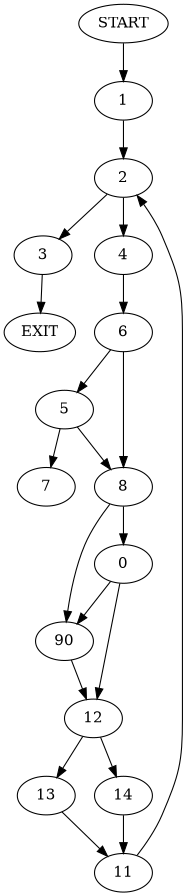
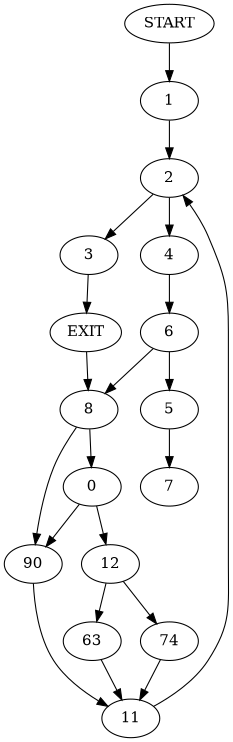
edge "5" -> "8": now "EXIT" -> "8"
edge "90" -> "12": now "90" -> "11"
node "13": label "13" -> "63"
node "14": label "14" -> "74"
